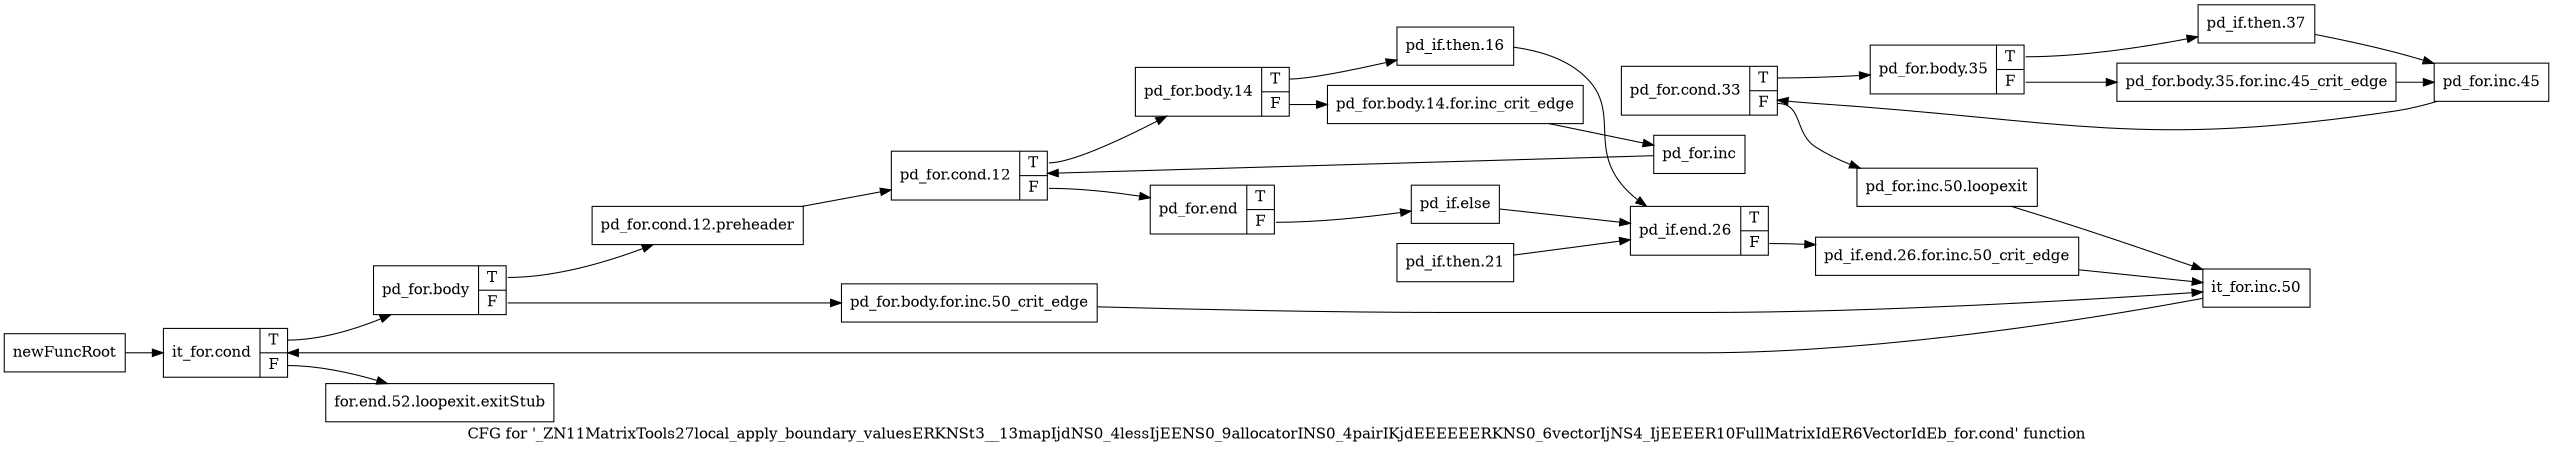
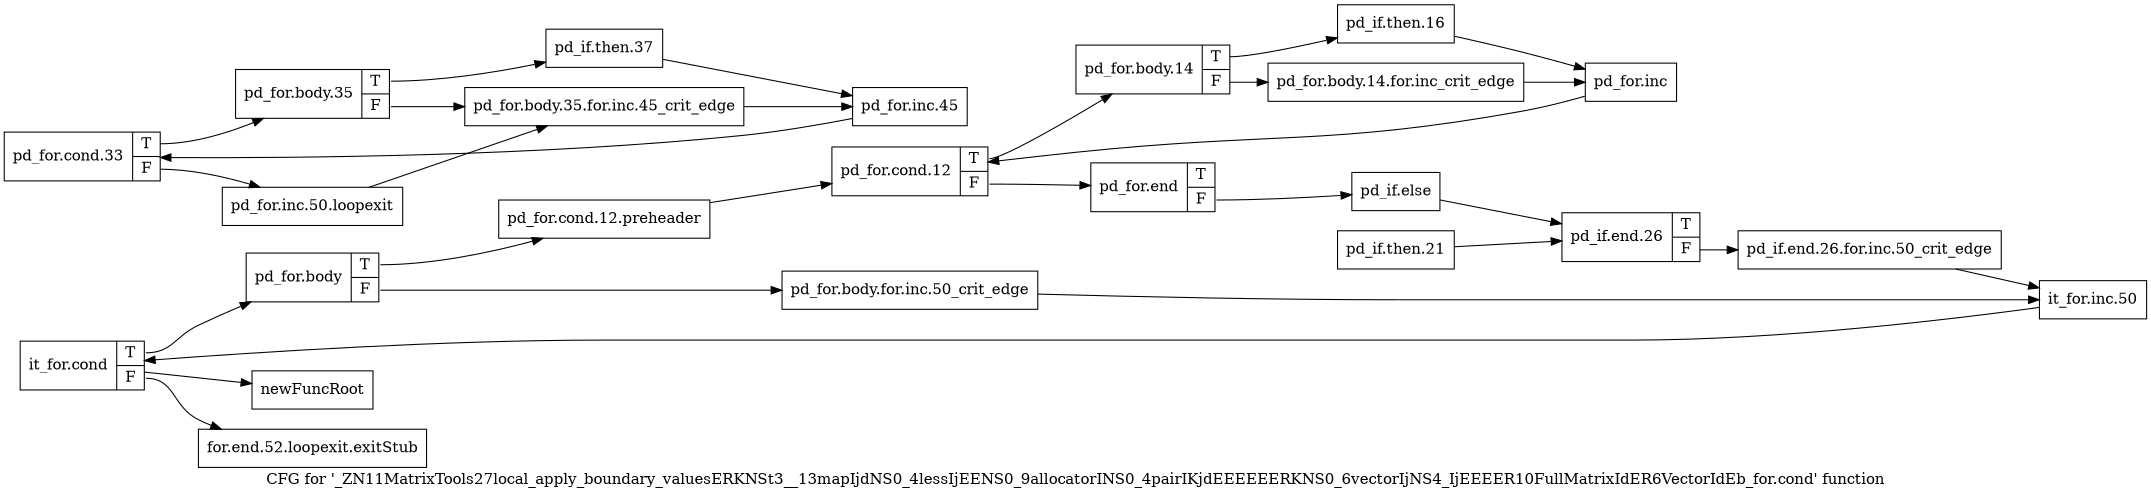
edge "pd_if.then.16" -> "pd_if.end.26": now "pd_if.then.16" -> "pd_for.inc"
edge "pd_for.inc.50.loopexit" -> "it_for.inc.50": now "pd_for.inc.50.loopexit" -> "pd_for.body.35.for.inc.45_crit_edge"
edge "newFuncRoot" -> "it_for.cond": reversed
